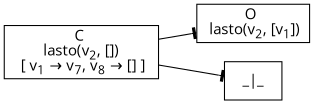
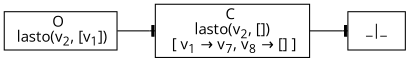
edge "C" -> "O": reversed
